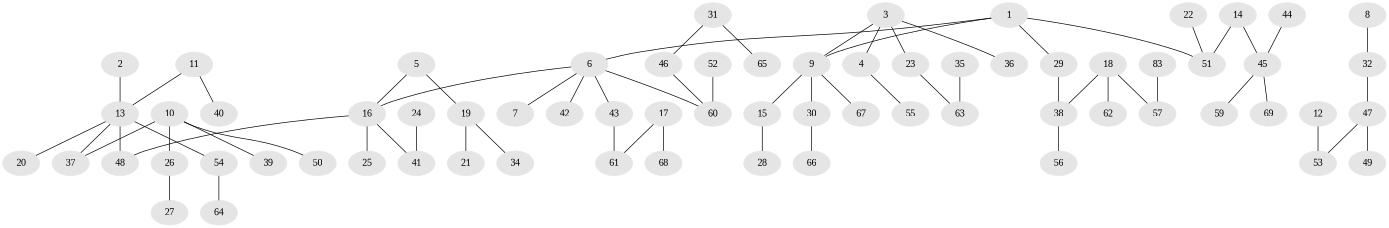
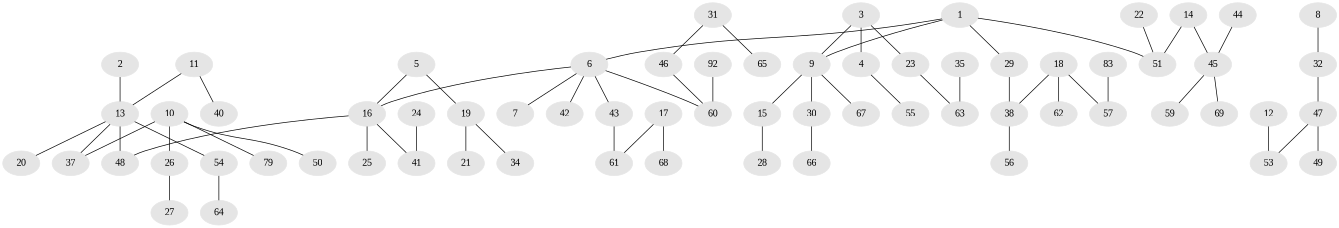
node "52": label "52" -> "92"
node "36": removed
node "39": label "39" -> "79"
